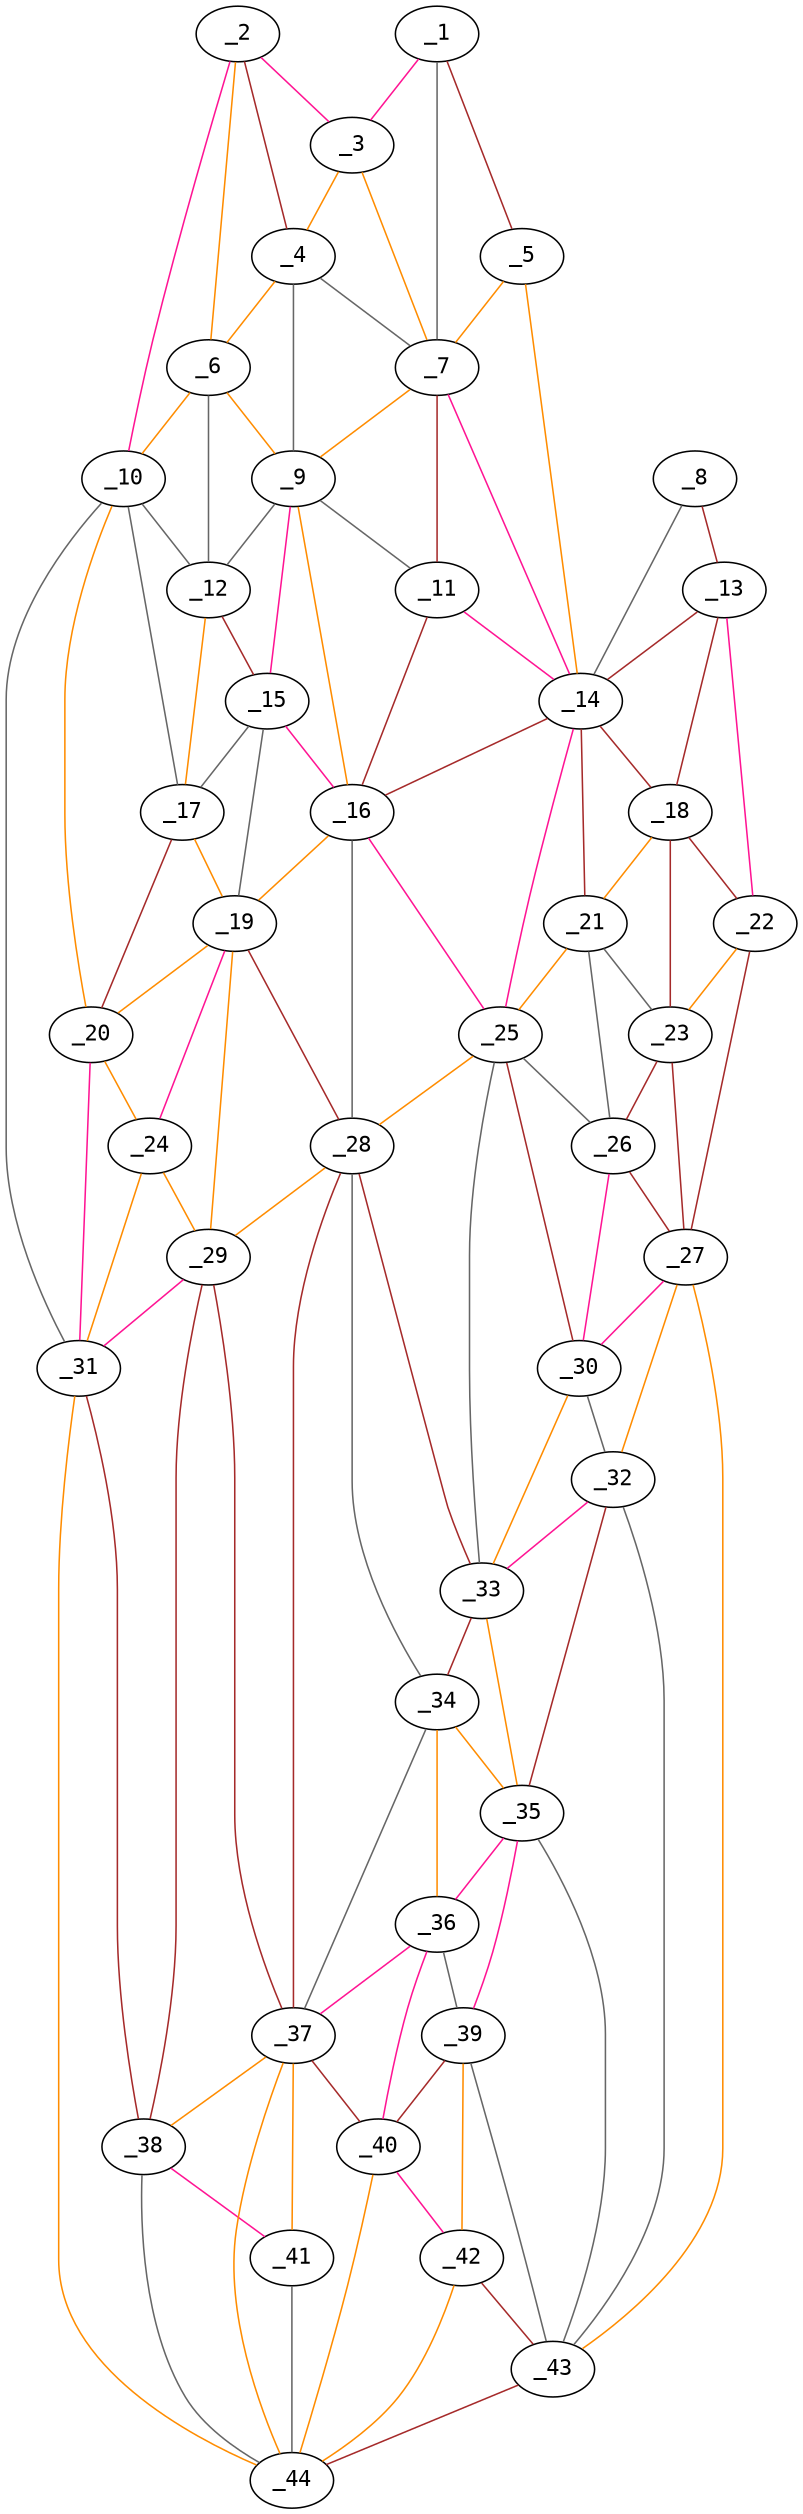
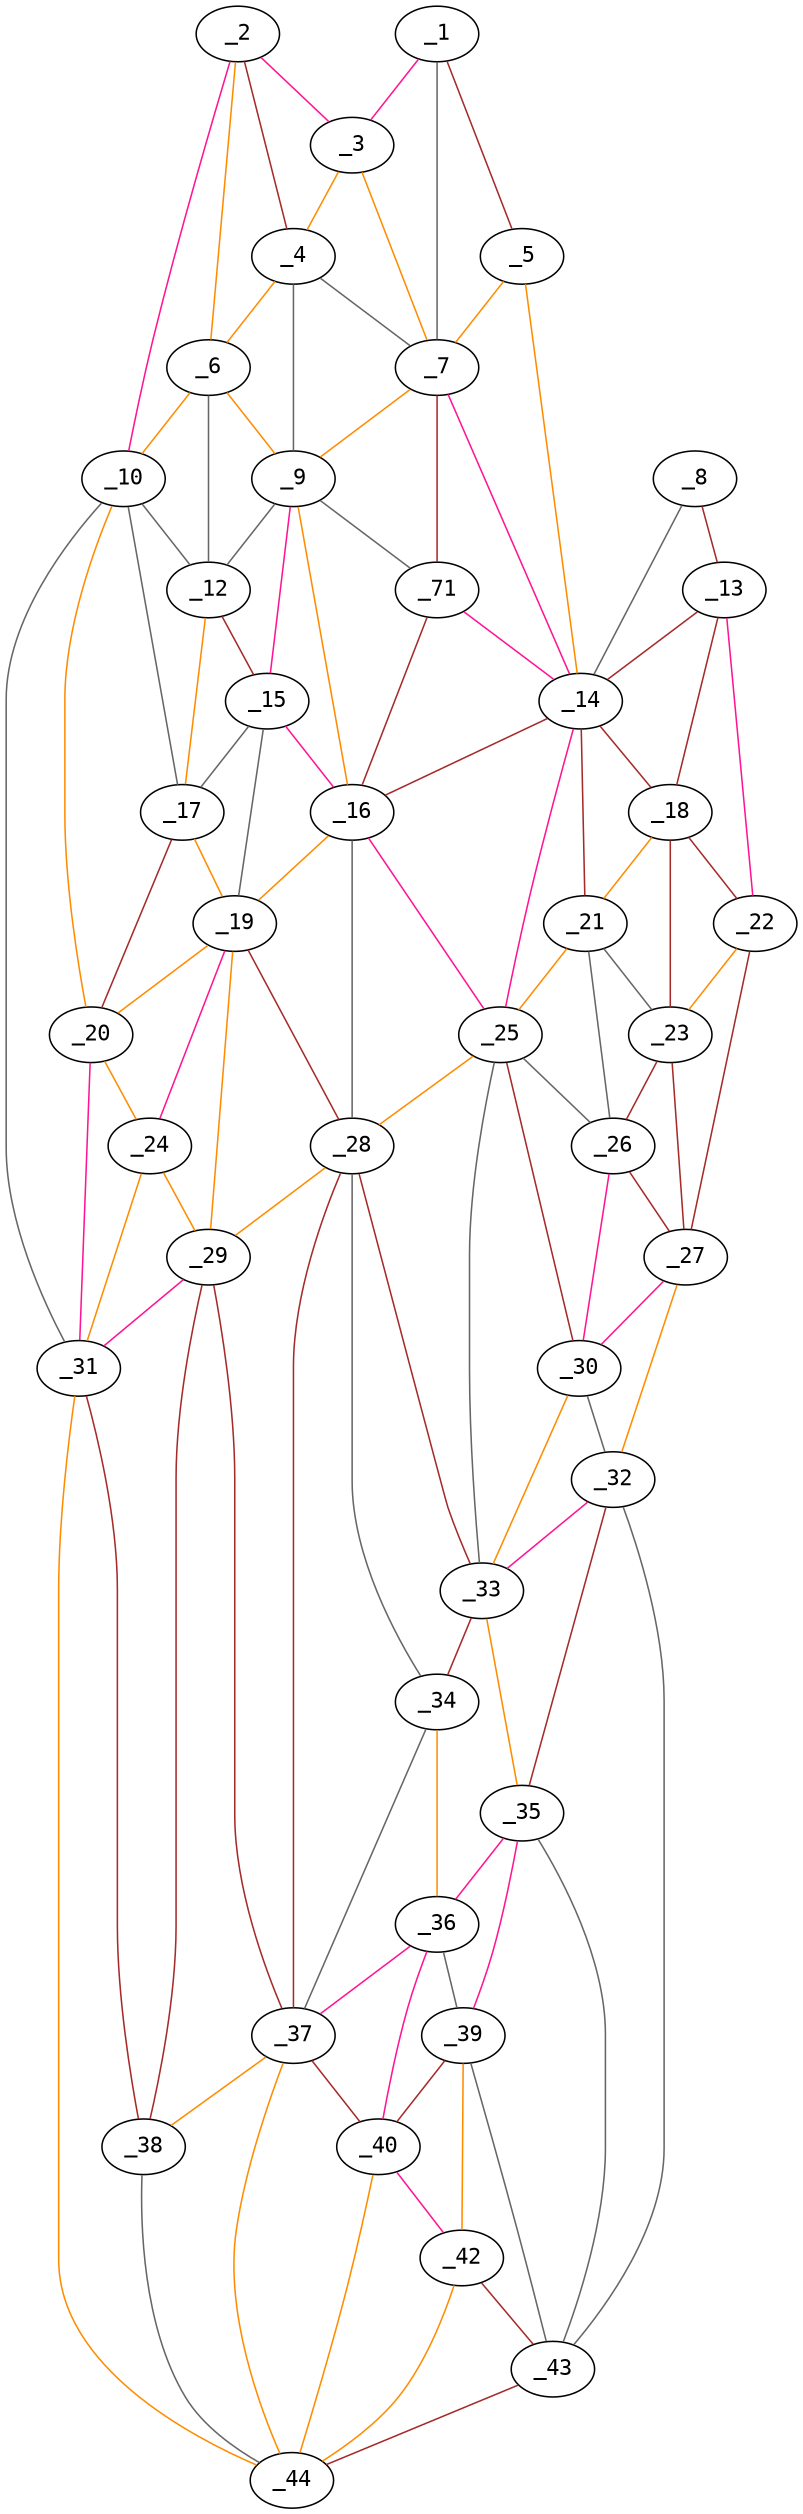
node "_11": label "_11" -> "_71"
edge "_34" -- "_35": removed
edge "_27" -- "_43": removed
node "_41": removed
